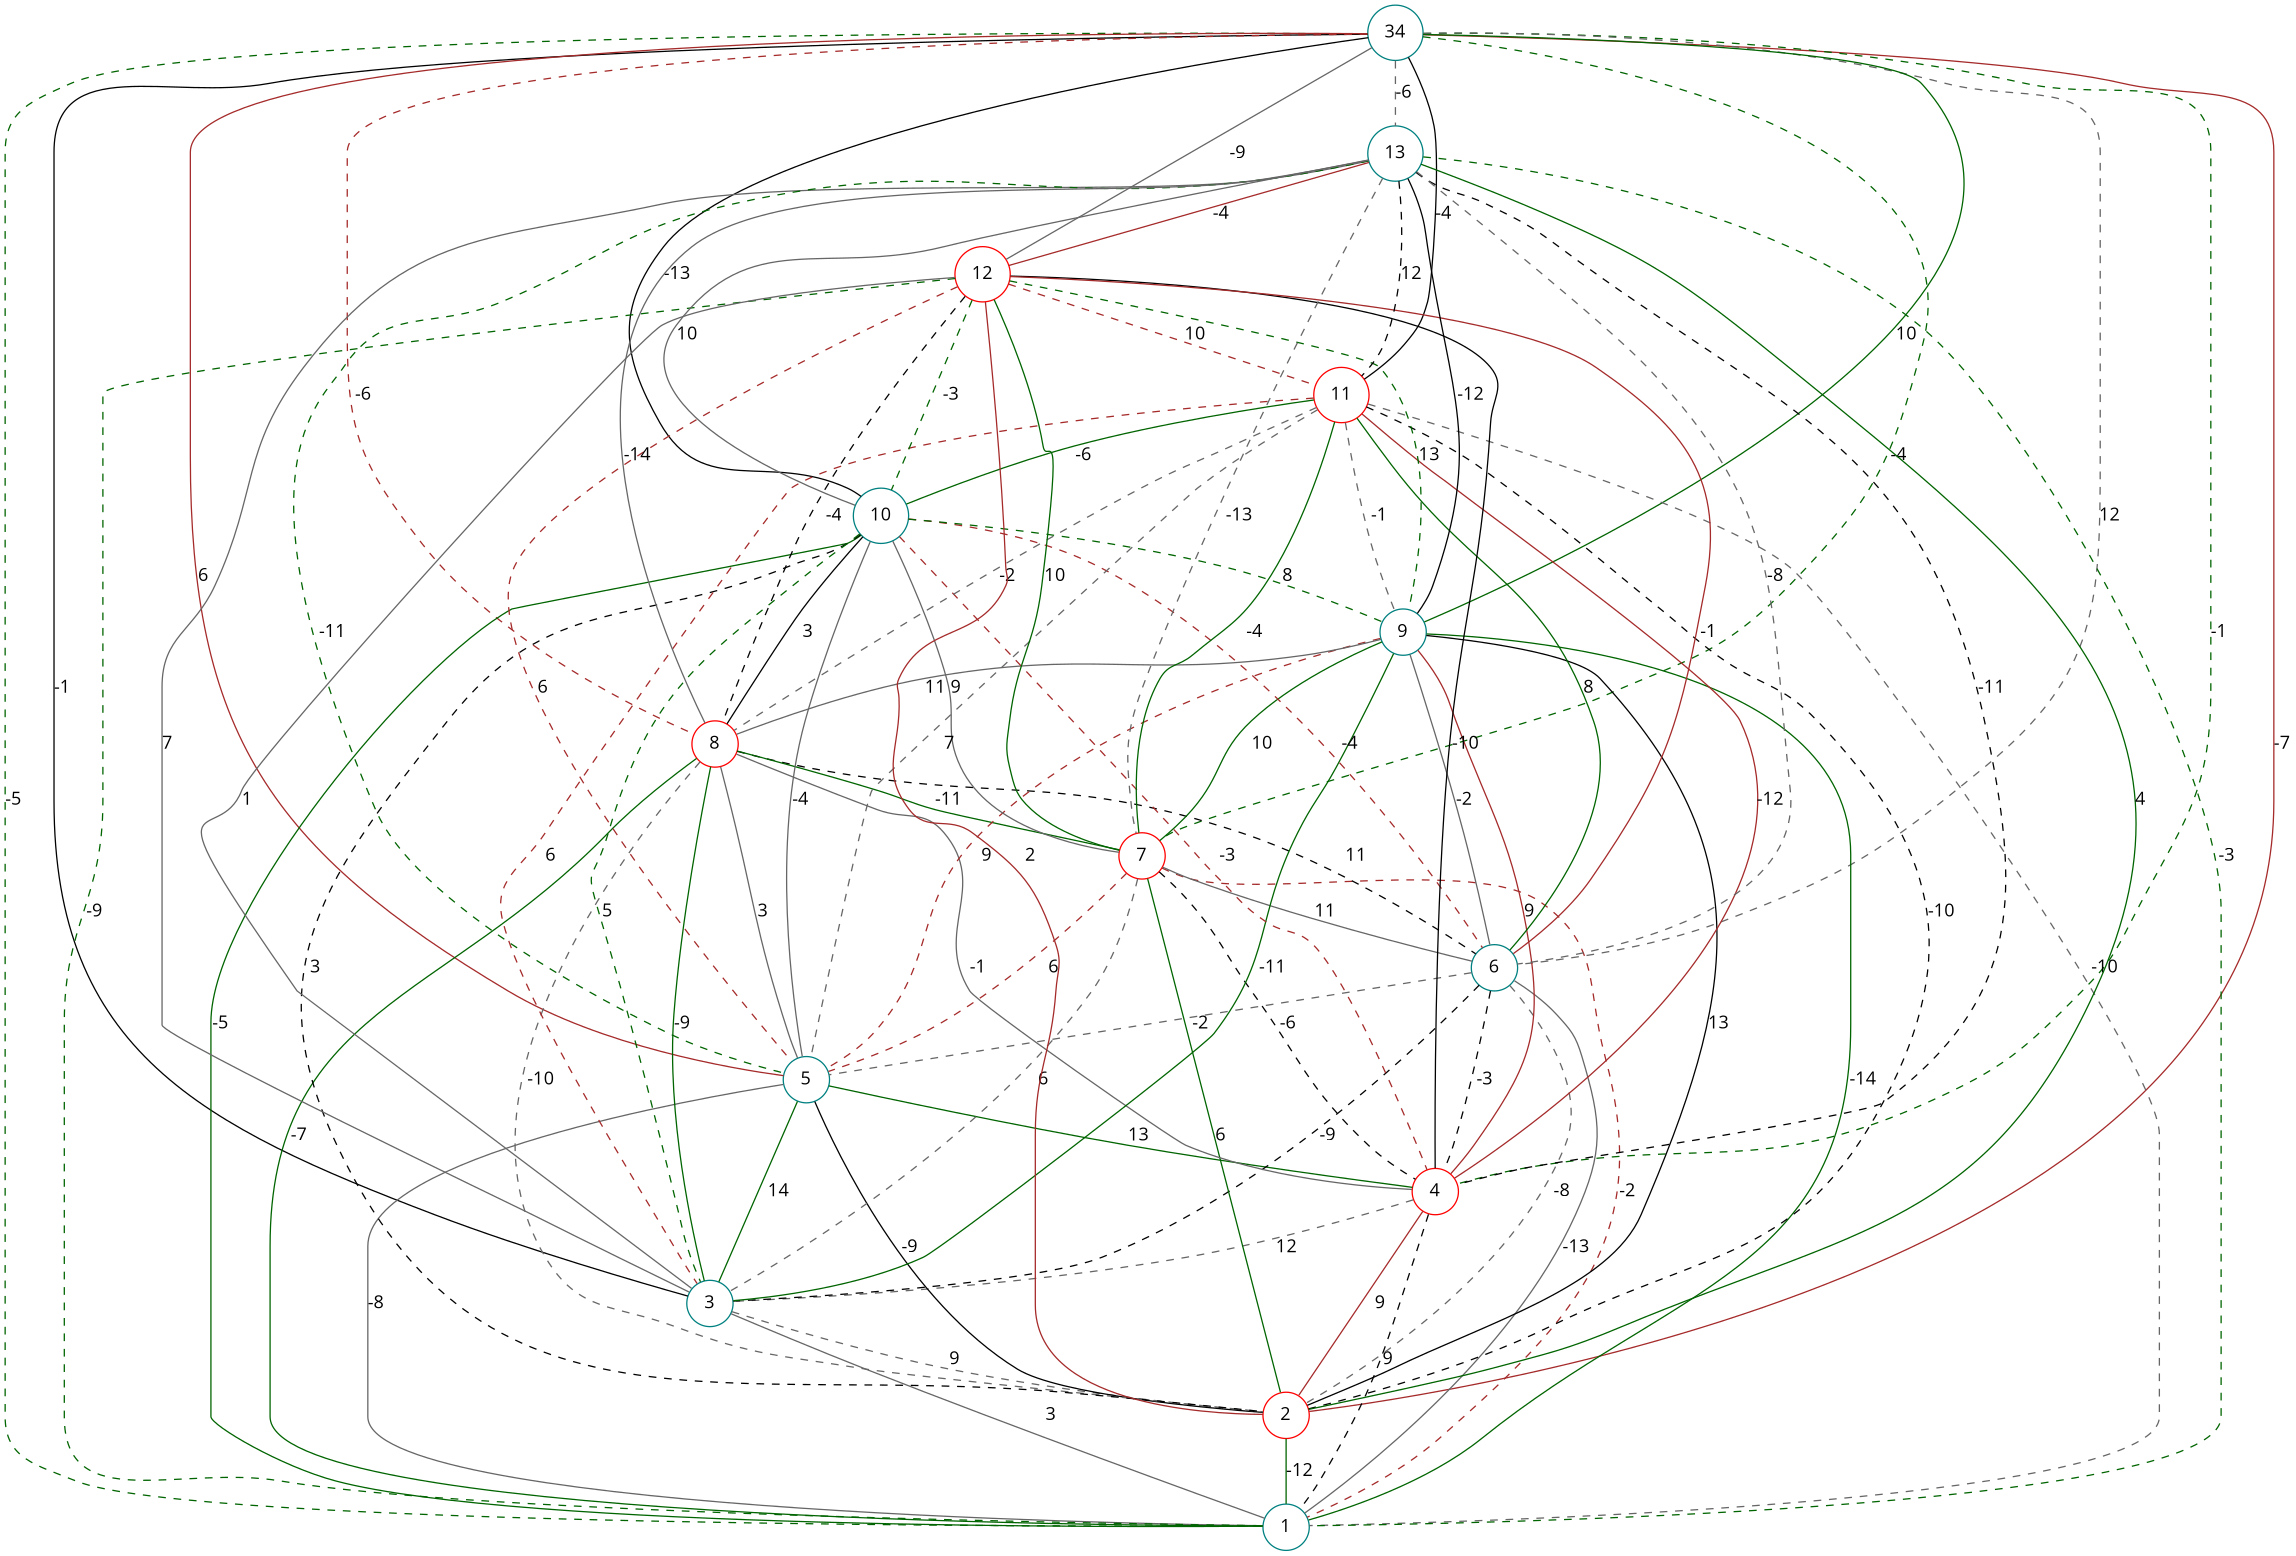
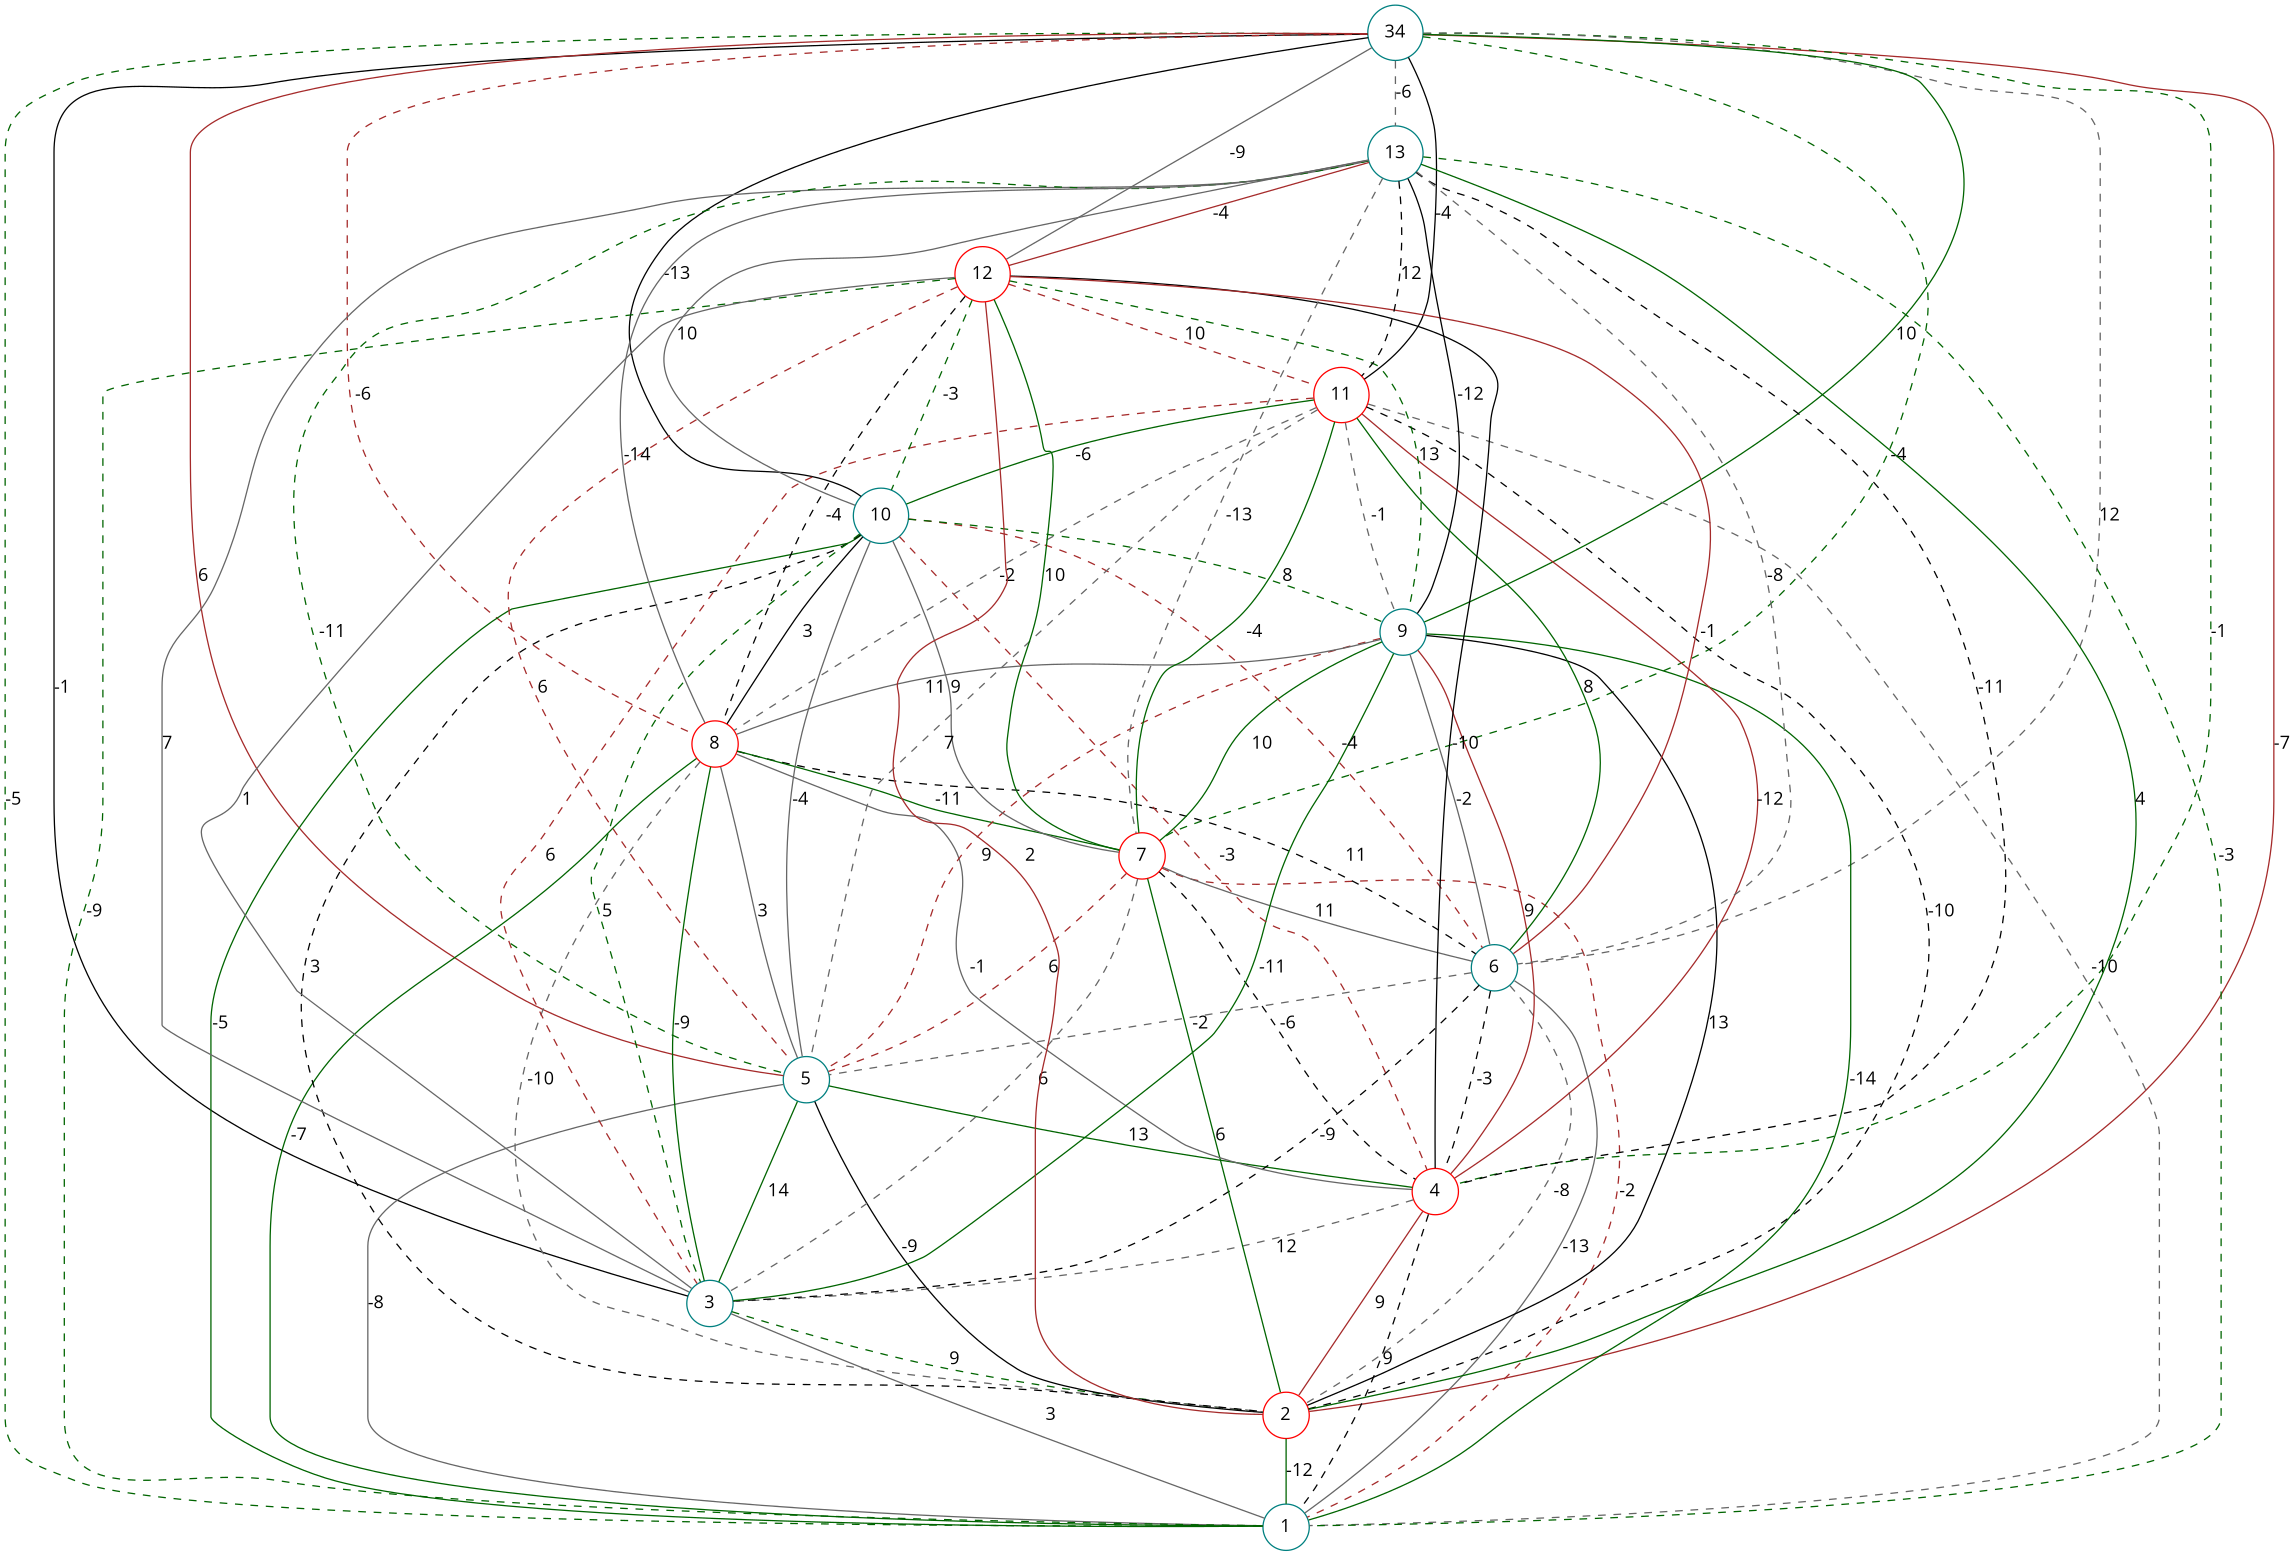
edge "3" -- "2": color gray40 -> darkgreen
